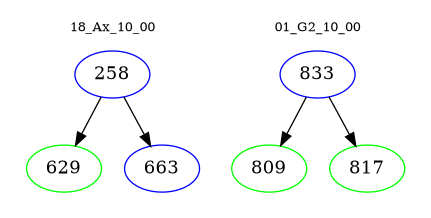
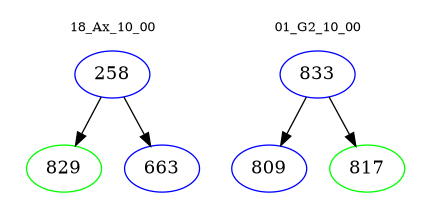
node "629": label "629" -> "829"
node "809": color green -> blue
